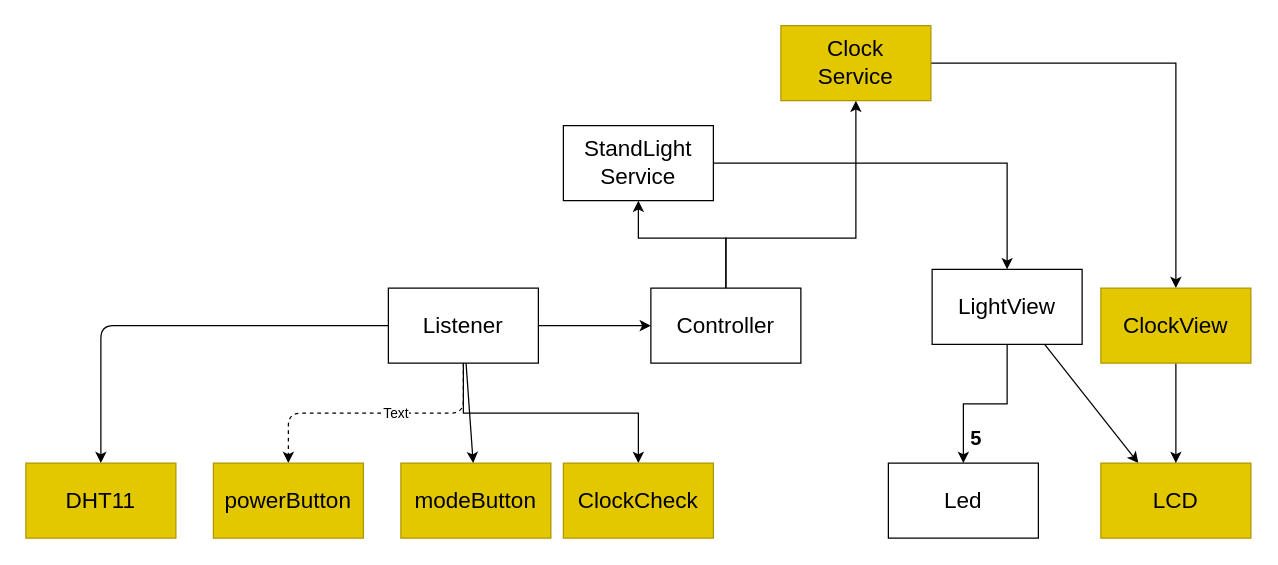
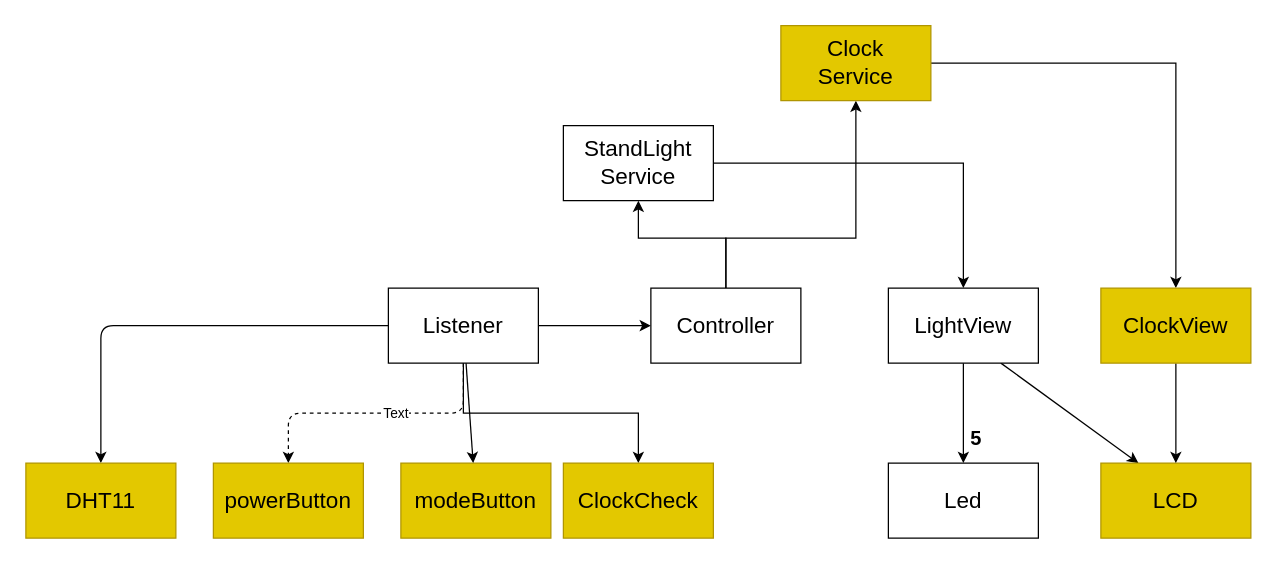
node "LightView": moved (1007, 307) -> (963, 326)
